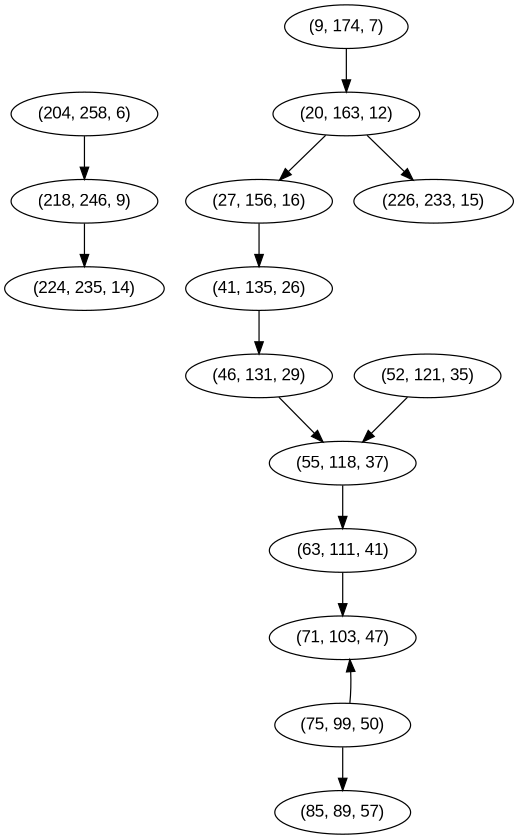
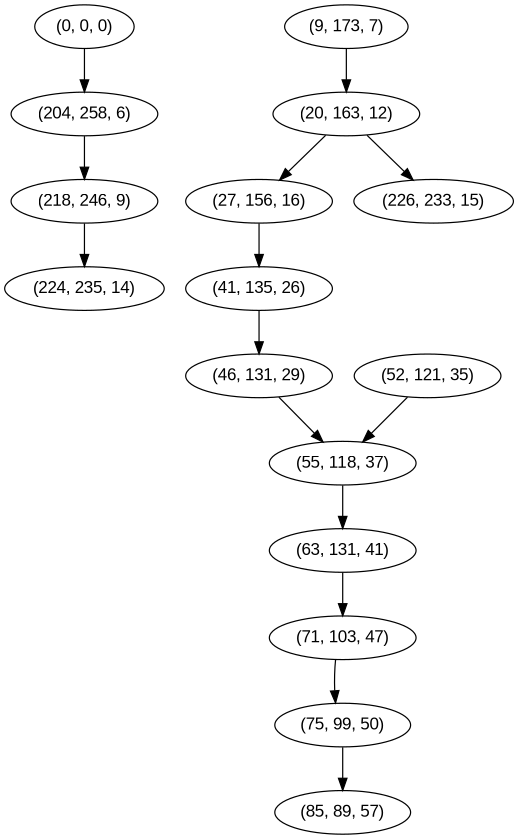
node "(0, 0, 0)": added
node "(9, 174, 7)": label "(9, 174, 7)" -> "(9, 173, 7)"
node "(63, 111, 41)": label "(63, 111, 41)" -> "(63, 131, 41)"
edge "(75, 99, 50)" -> "(71, 103, 47)": reversed
